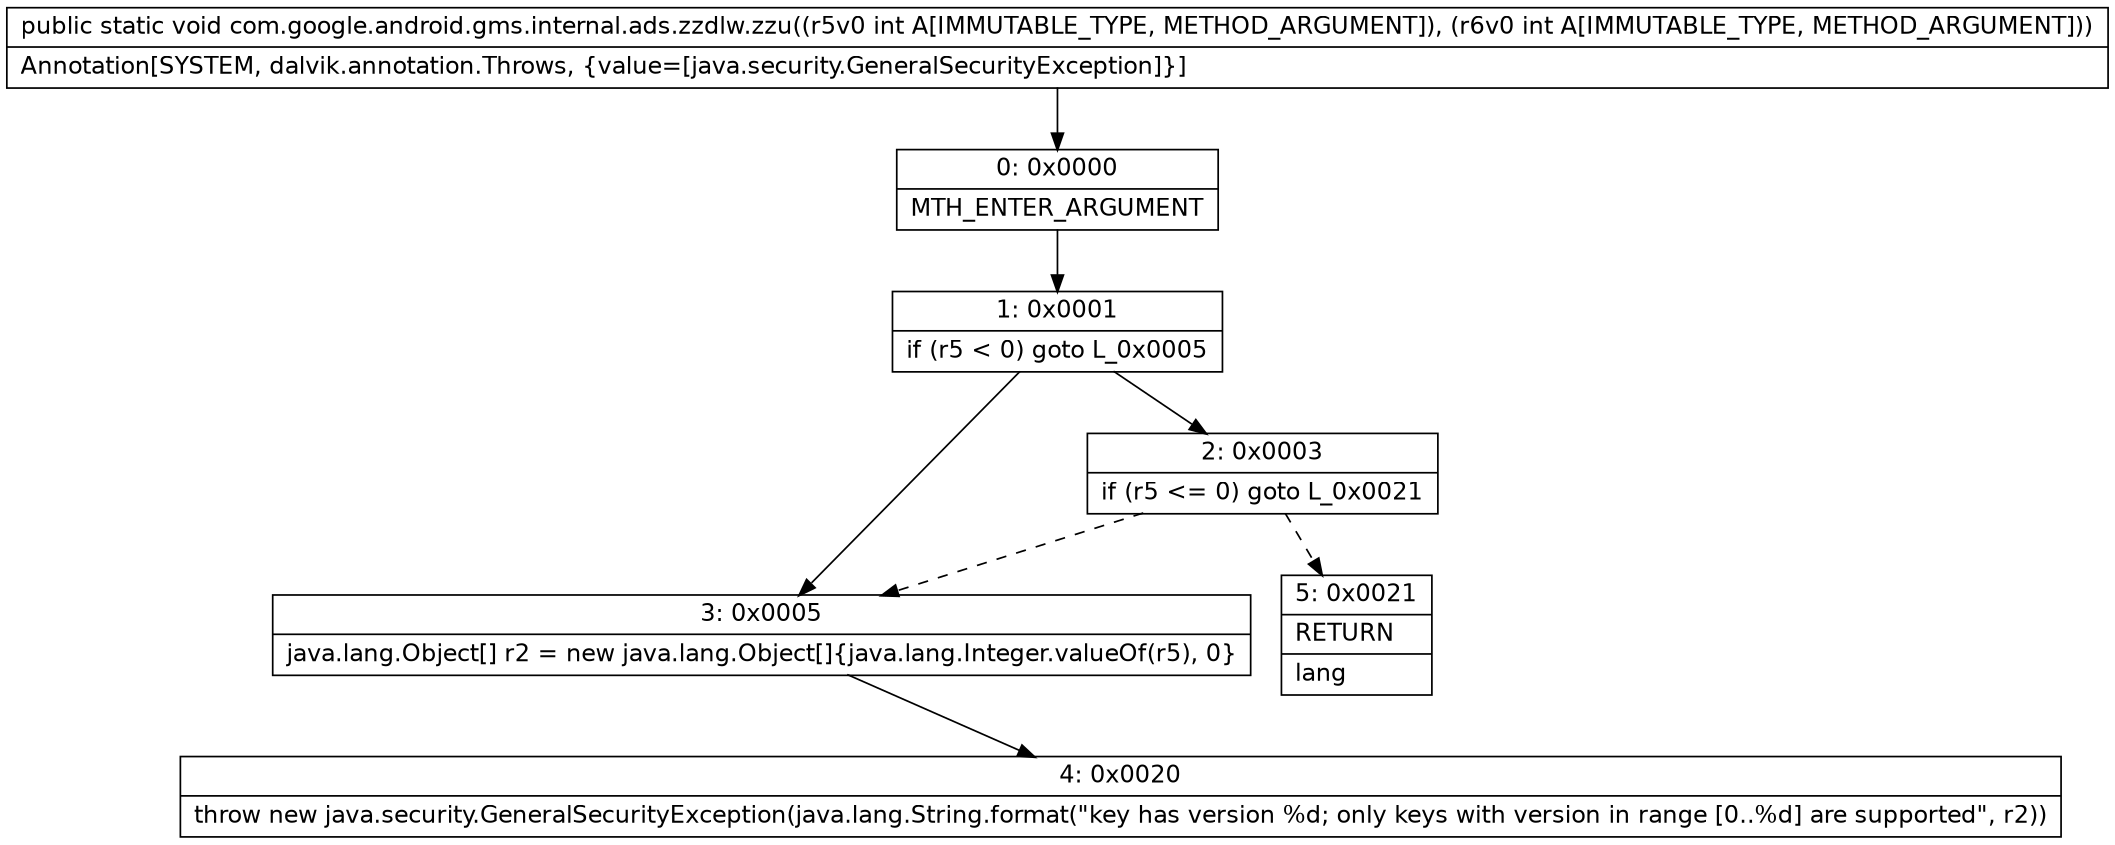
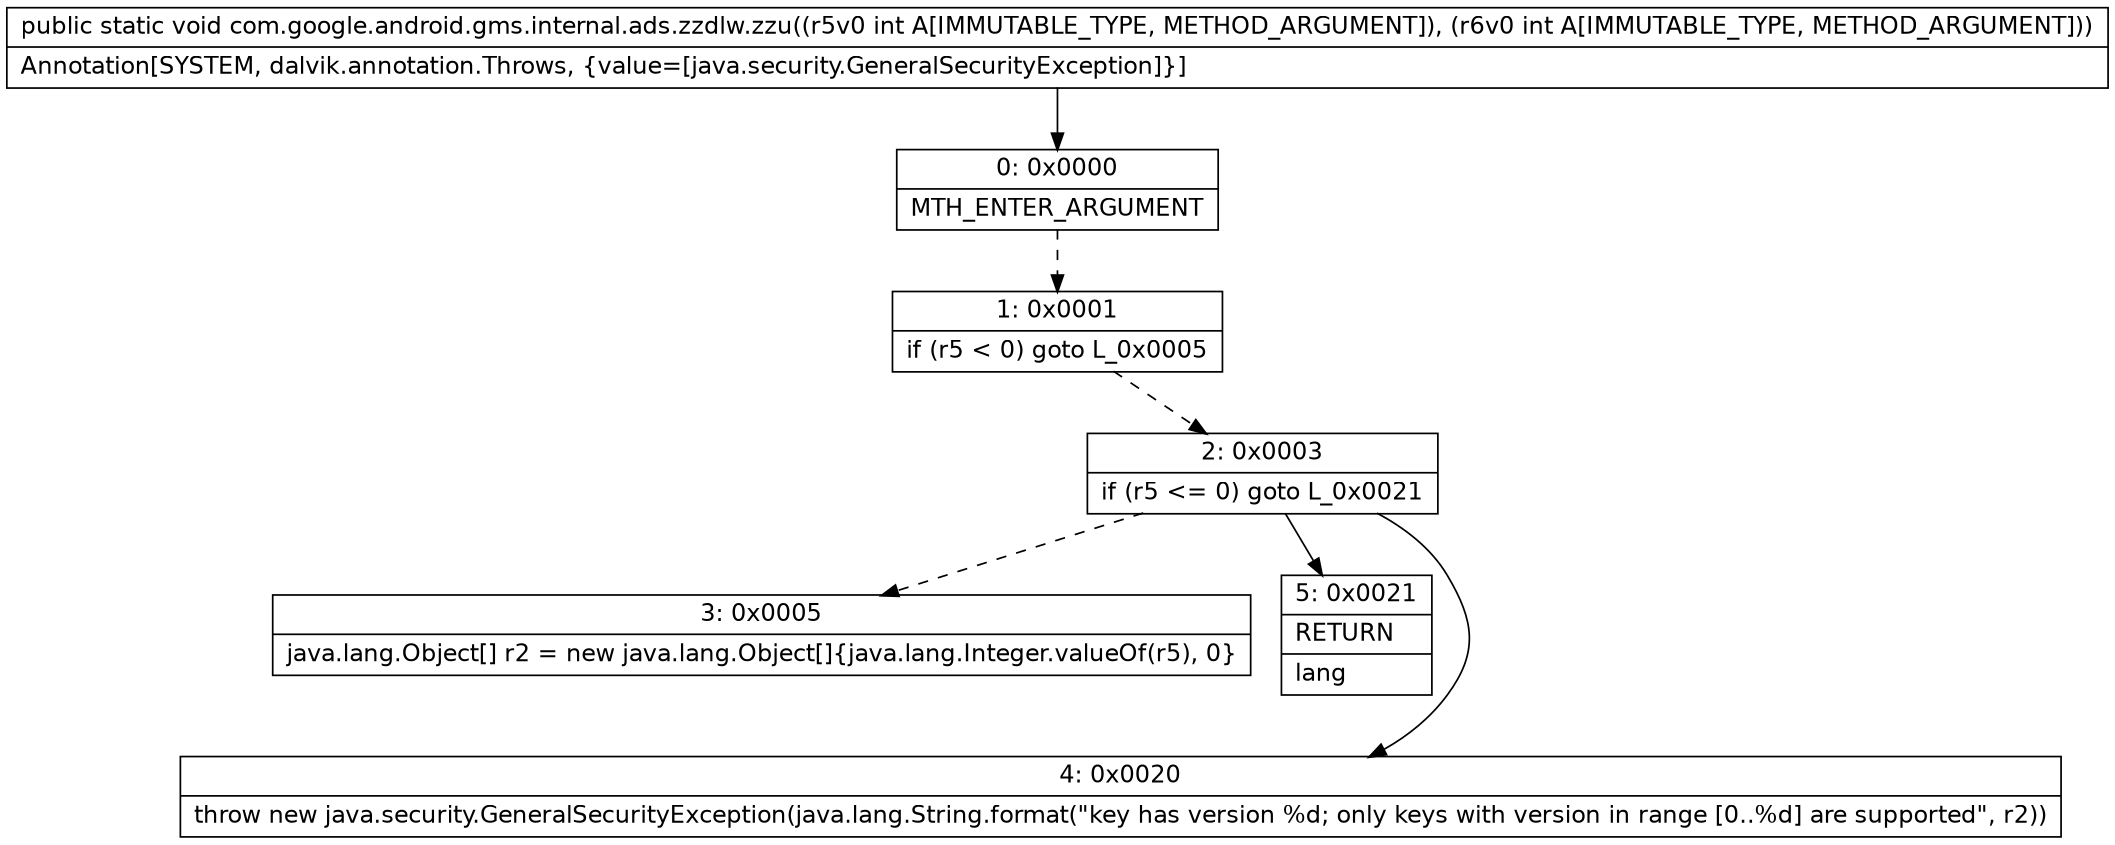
edge "0: 0x0000" -> "1: 0x0001": style solid -> dashed
edge "1: 0x0001" -> "2: 0x0003": style solid -> dashed
edge "1: 0x0001" -> "3: 0x0005": removed
edge "2: 0x0003" -> "5: 0x0021": style dashed -> solid
edge "3: 0x0005" -> "4: 0x0020": now "2: 0x0003" -> "4: 0x0020"
